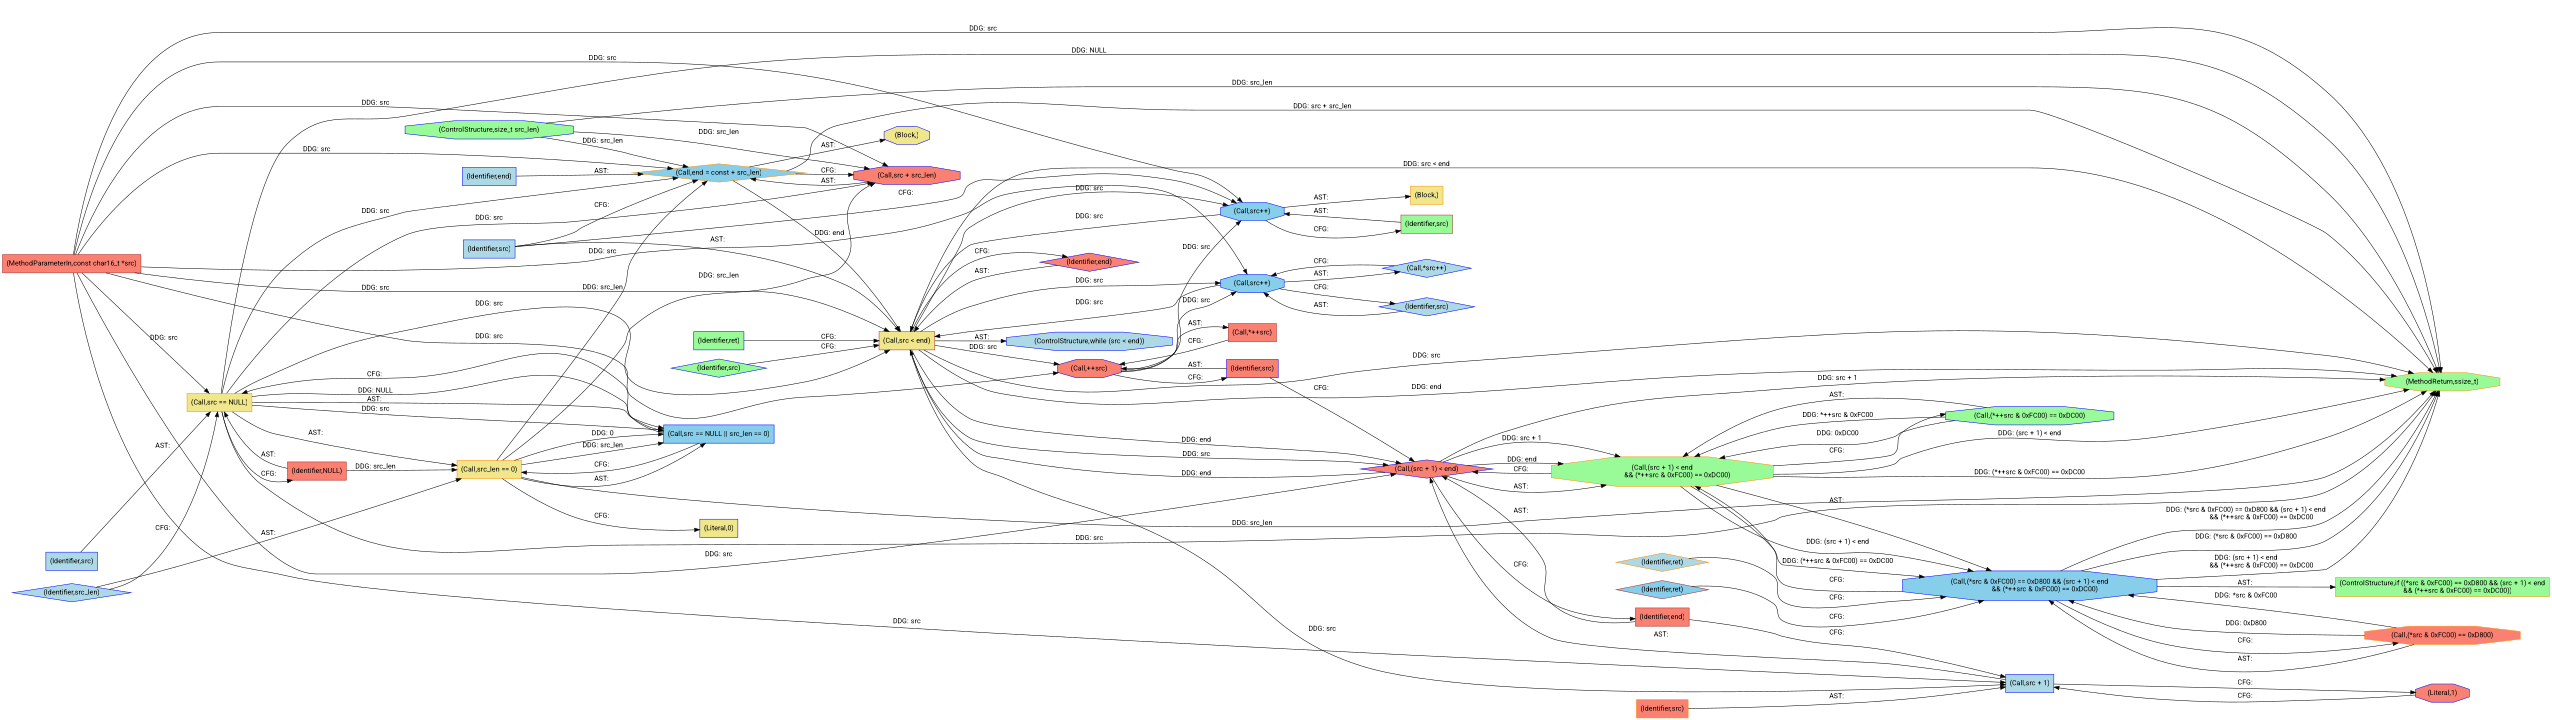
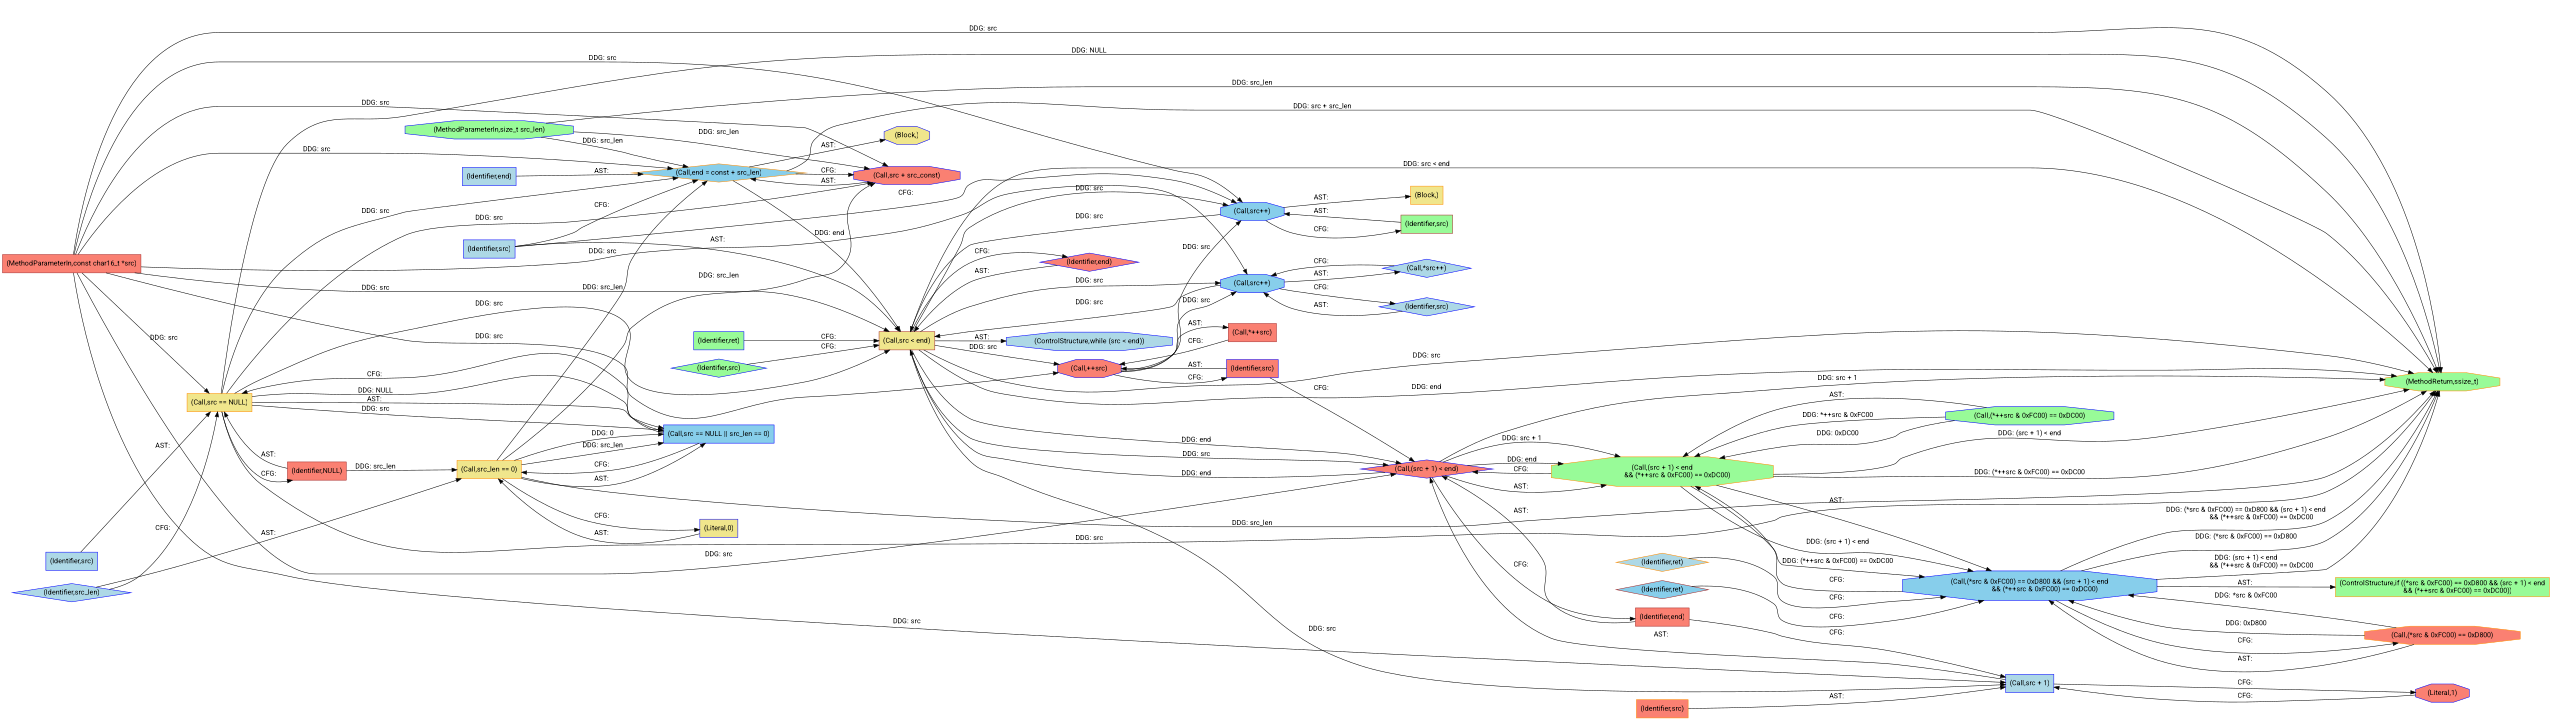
node "(ControlStructure,size_t src_len)": label "(ControlStructure,size_t src_len)" -> "(MethodParameterIn,size_t src_len)"
node "(Call,src + src_len)": label "(Call,src + src_len)" -> "(Call,src + src_const)"
edge "(Call,src == NULL)" -> "(Call,src_len == 0)": now "(Literal,0)" -> "(Call,src_len == 0)"
edge "(Call,(src + 1) < end && (*++src & 0xFC00) == 0xDC00)" -> "(Call,(*++src & 0xFC00) == 0xDC00)": removed, label "CFG:"
